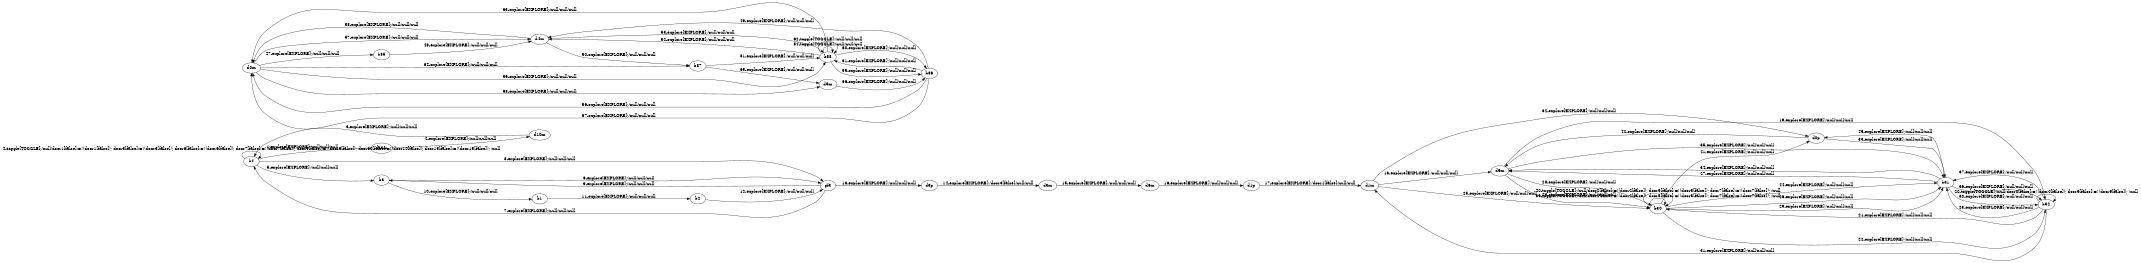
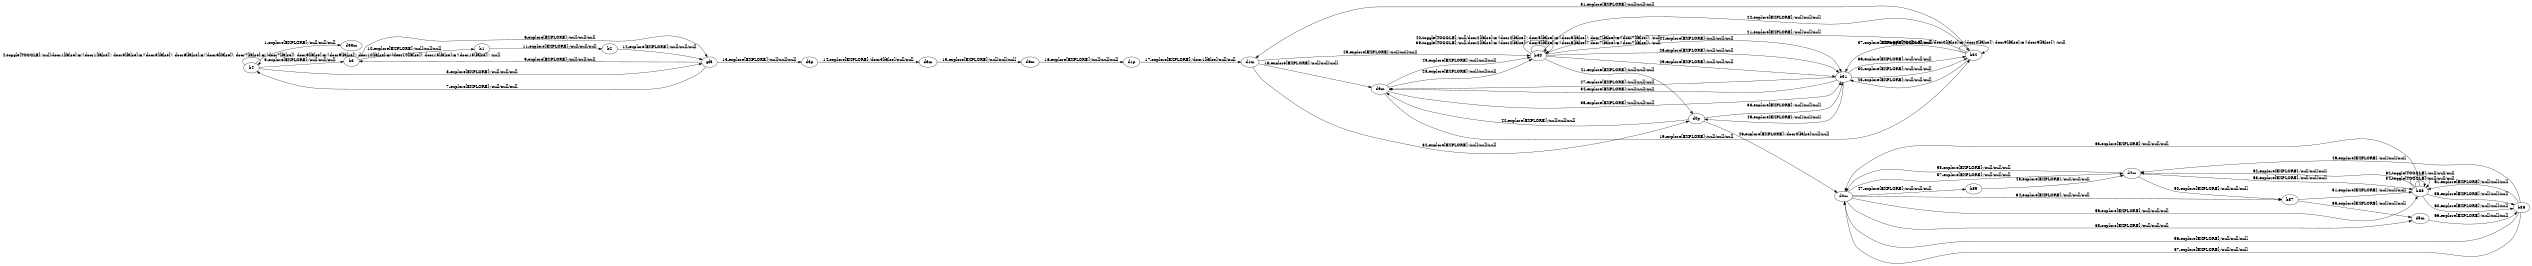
node "d10m": removed
edge "d0p" -> "d0m": added, label "46-explore[EXPLORE];/door0[false]/null/null"
